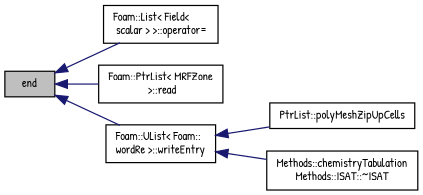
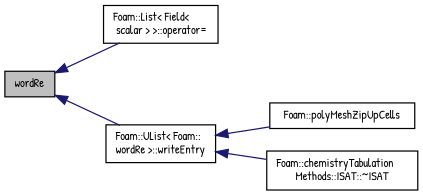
node "end": label "end" -> "wordRe"
node "Foam::PtrList< MRFZone >::read": removed
node "PtrList::polyMeshZipUpCells": label "PtrList::polyMeshZipUpCells" -> "Foam::polyMeshZipUpCells"
node "Methods::chemistryTabulation Methods::ISAT::~ISAT": label "Methods::chemistryTabulation Methods::ISAT::~ISAT" -> "Foam::chemistryTabulation Methods::ISAT::~ISAT"
